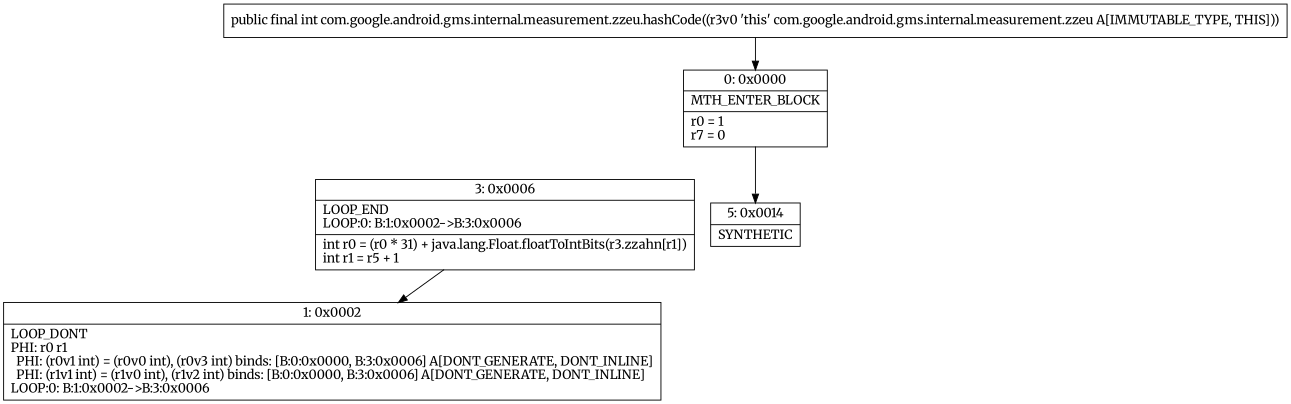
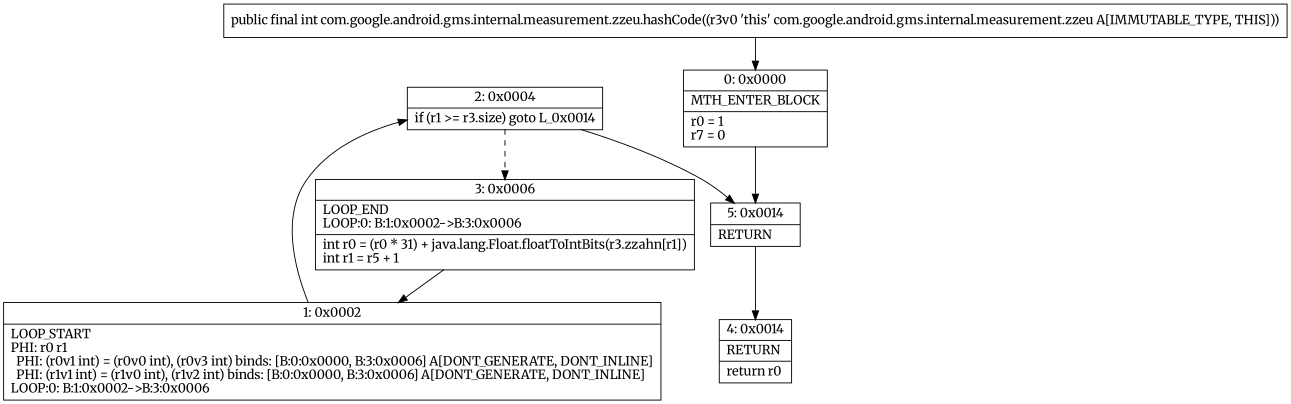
node "2: 0x0004": added
node "5: 0x0014": text "SYNTHETIC" -> "RETURN"
node "1: 0x0002": text "LOOP_DONT" -> "LOOP_START"
node "4: 0x0014": added
